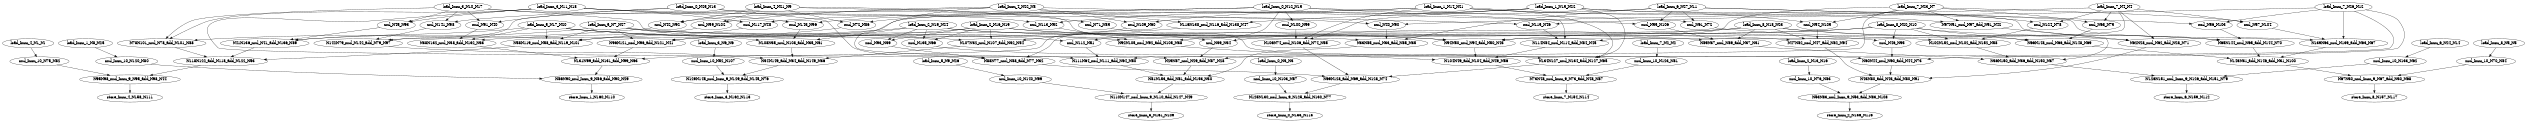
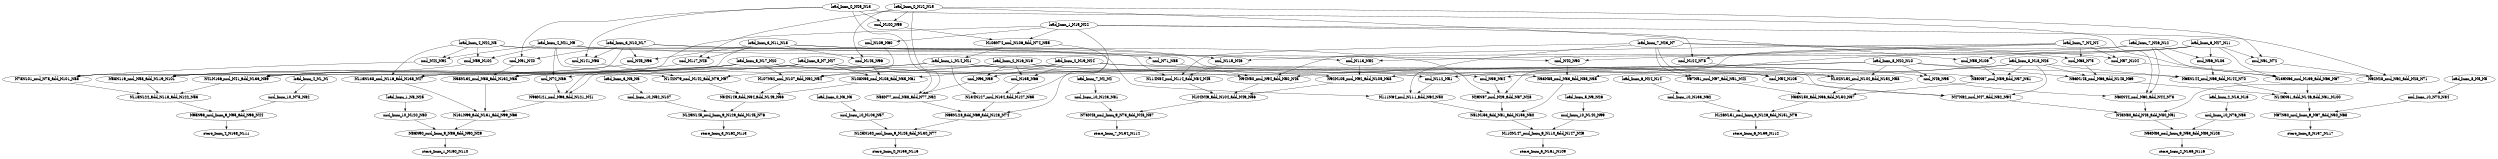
edge "load_Imm_4_N22_N8" -> "mul_N109_N60": removed
edge "load_Imm_0_N25_N13" -> "mul_N100_N59": added
edge "load_Imm_1_N14_N21" -> "N106N74_mul_N106_add_N74_N55": reversed
edge "mul_N117_N48" -> "N58N119_mul_N58_add_N119_N101": now "mul_N117_N48" -> "N116N138_mul_N116_add_N138_N47"
